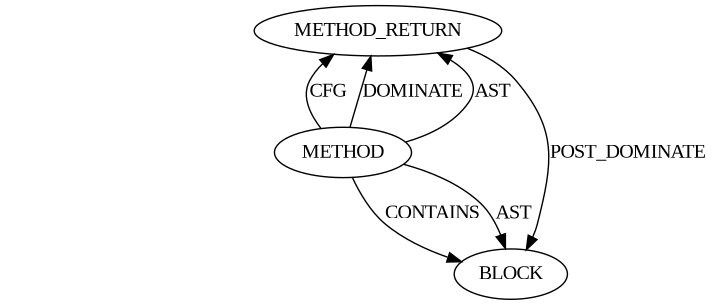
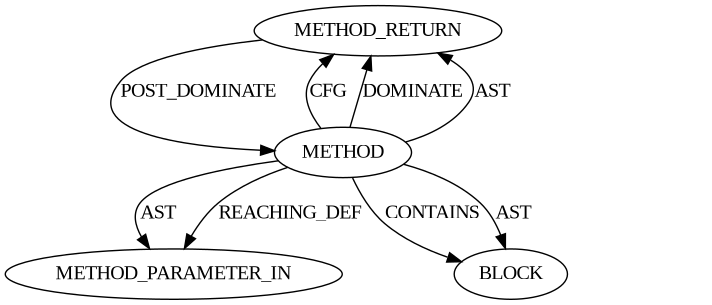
edge "METHOD_RETURN" -> "BLOCK": now "METHOD_RETURN" -> "METHOD"
node "METHOD_PARAMETER_IN": added
